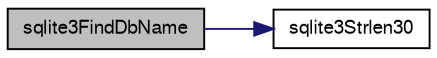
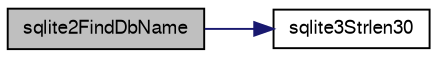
node "sqlite3FindDbName": label "sqlite3FindDbName" -> "sqlite2FindDbName"
